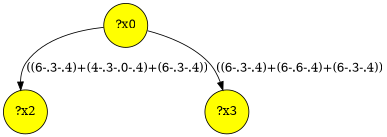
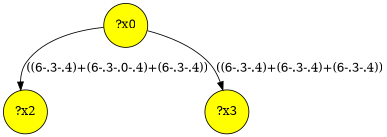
edge "?x0" -> "?x2": label "((6-.3-.4)+(4-.3-.0-.4)+(6-.3-.4))" -> "((6-.3-.4)+(6-.3-.0-.4)+(6-.3-.4))"
edge "?x0" -> "?x3": label "((6-.3-.4)+(6-.6-.4)+(6-.3-.4))" -> "((6-.3-.4)+(6-.3-.4)+(6-.3-.4))"
